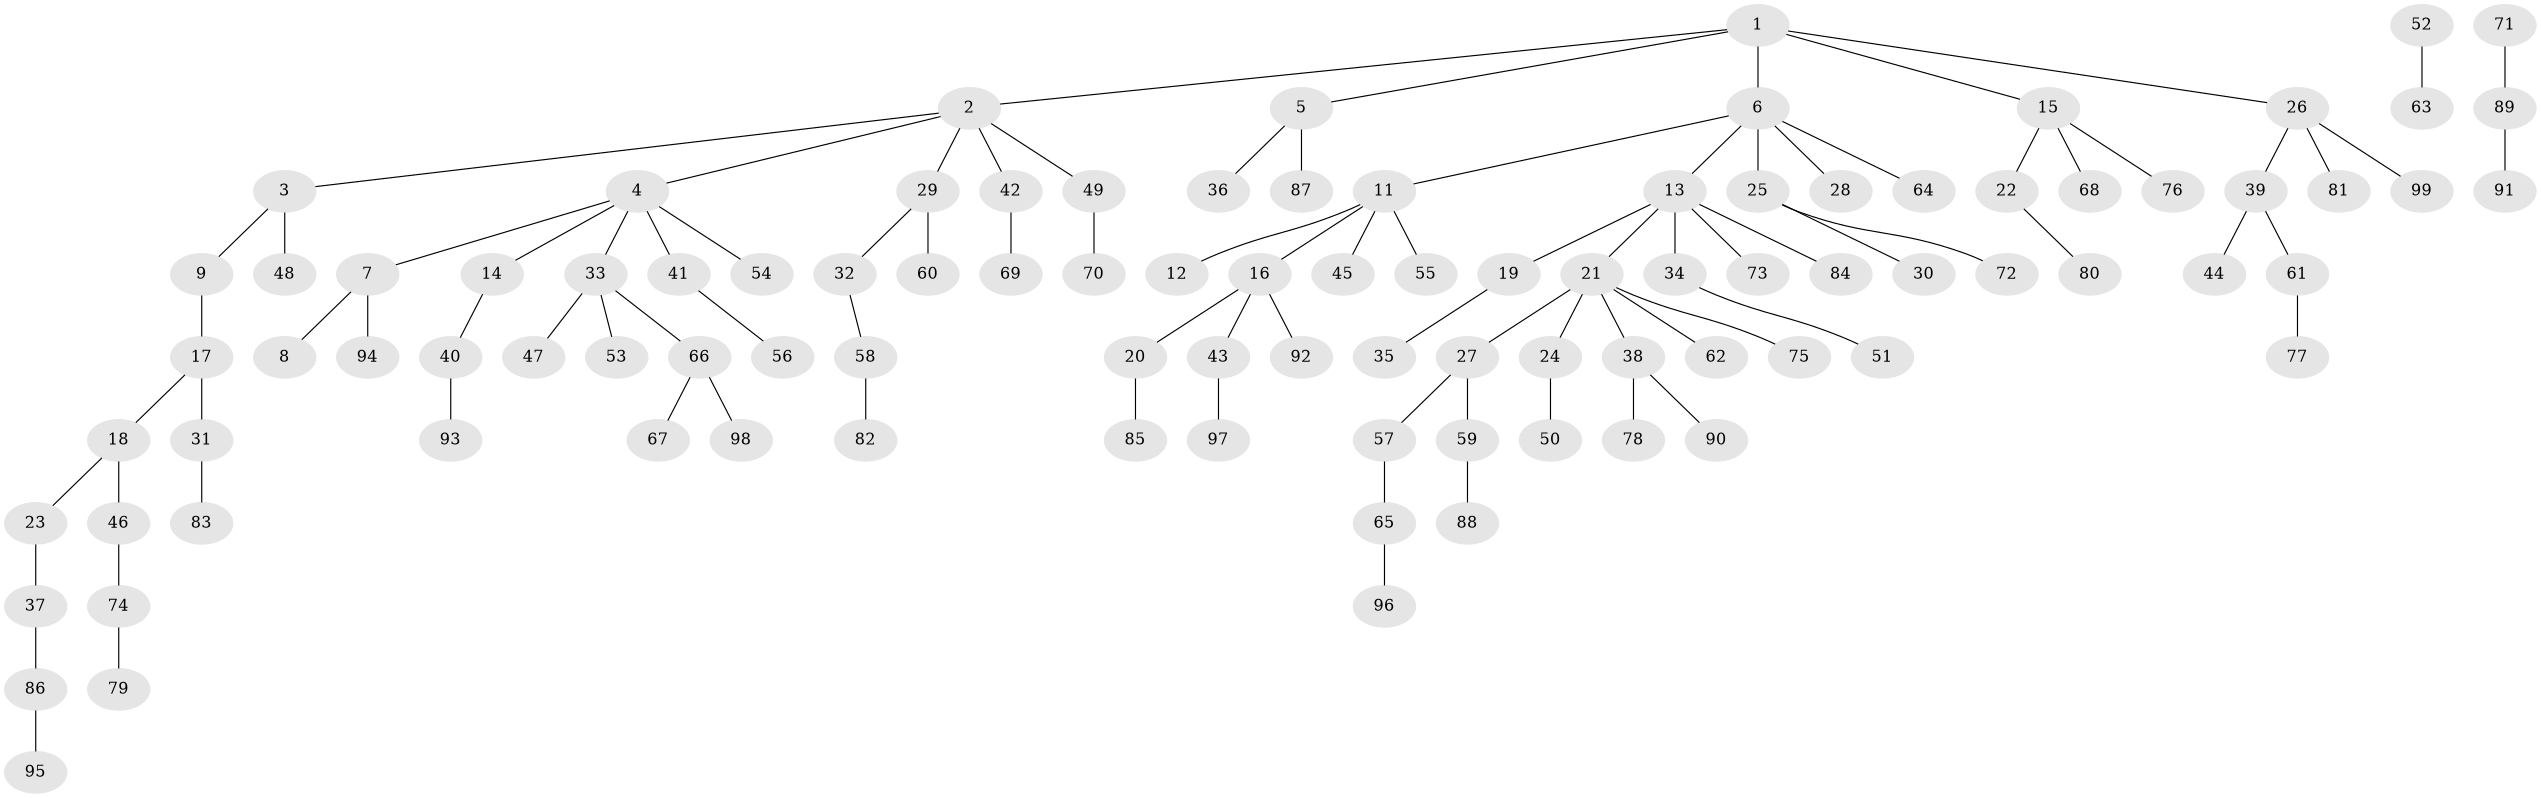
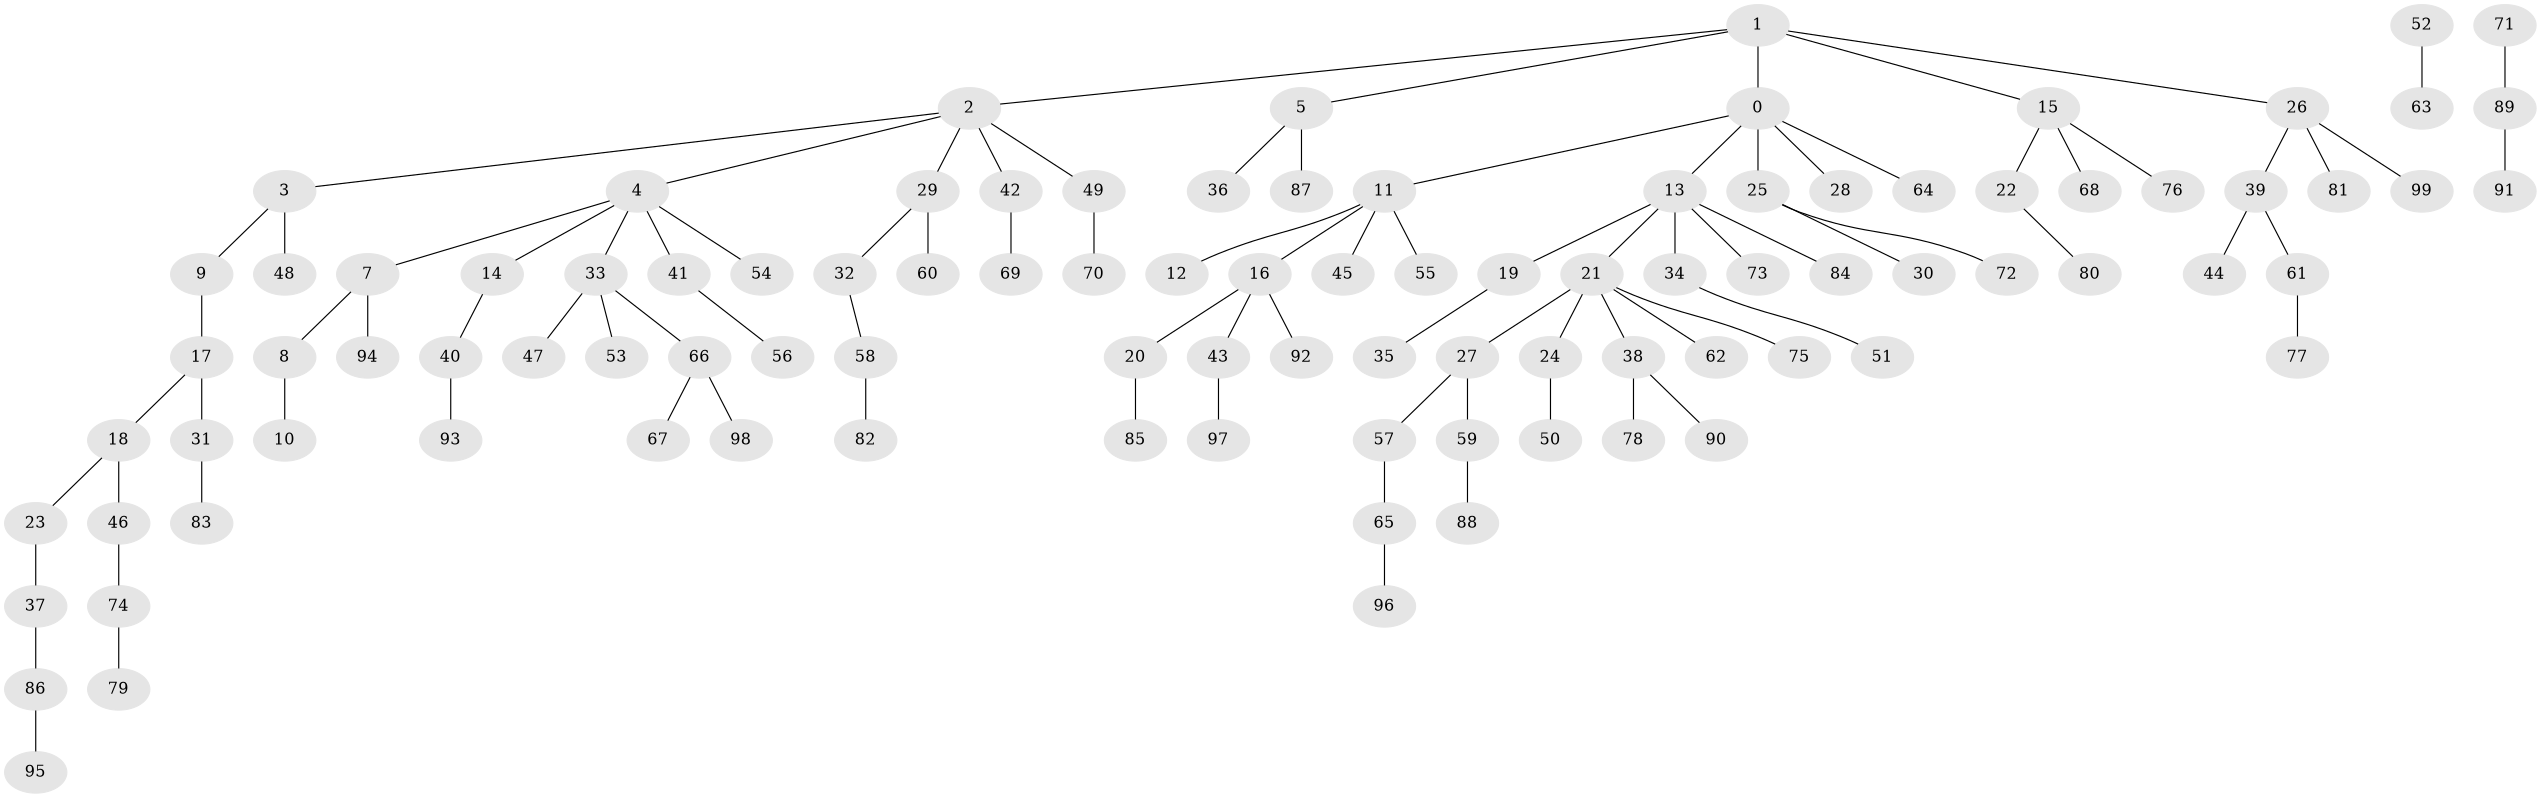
node "6": label "6" -> "0"
node "10": added
